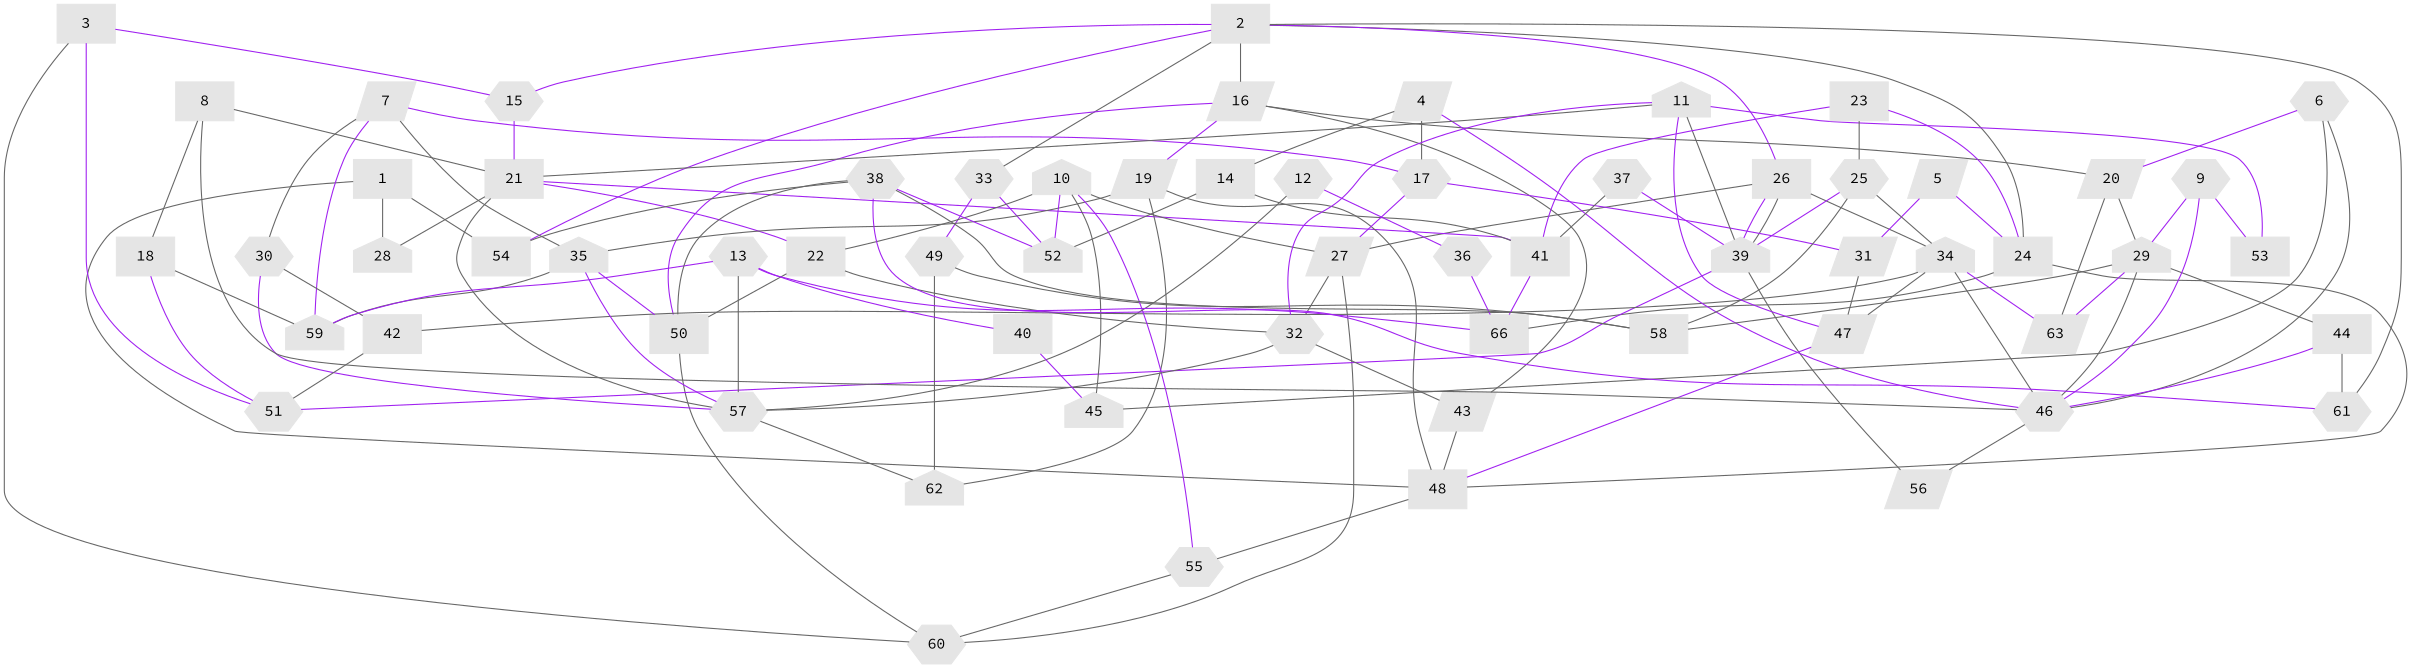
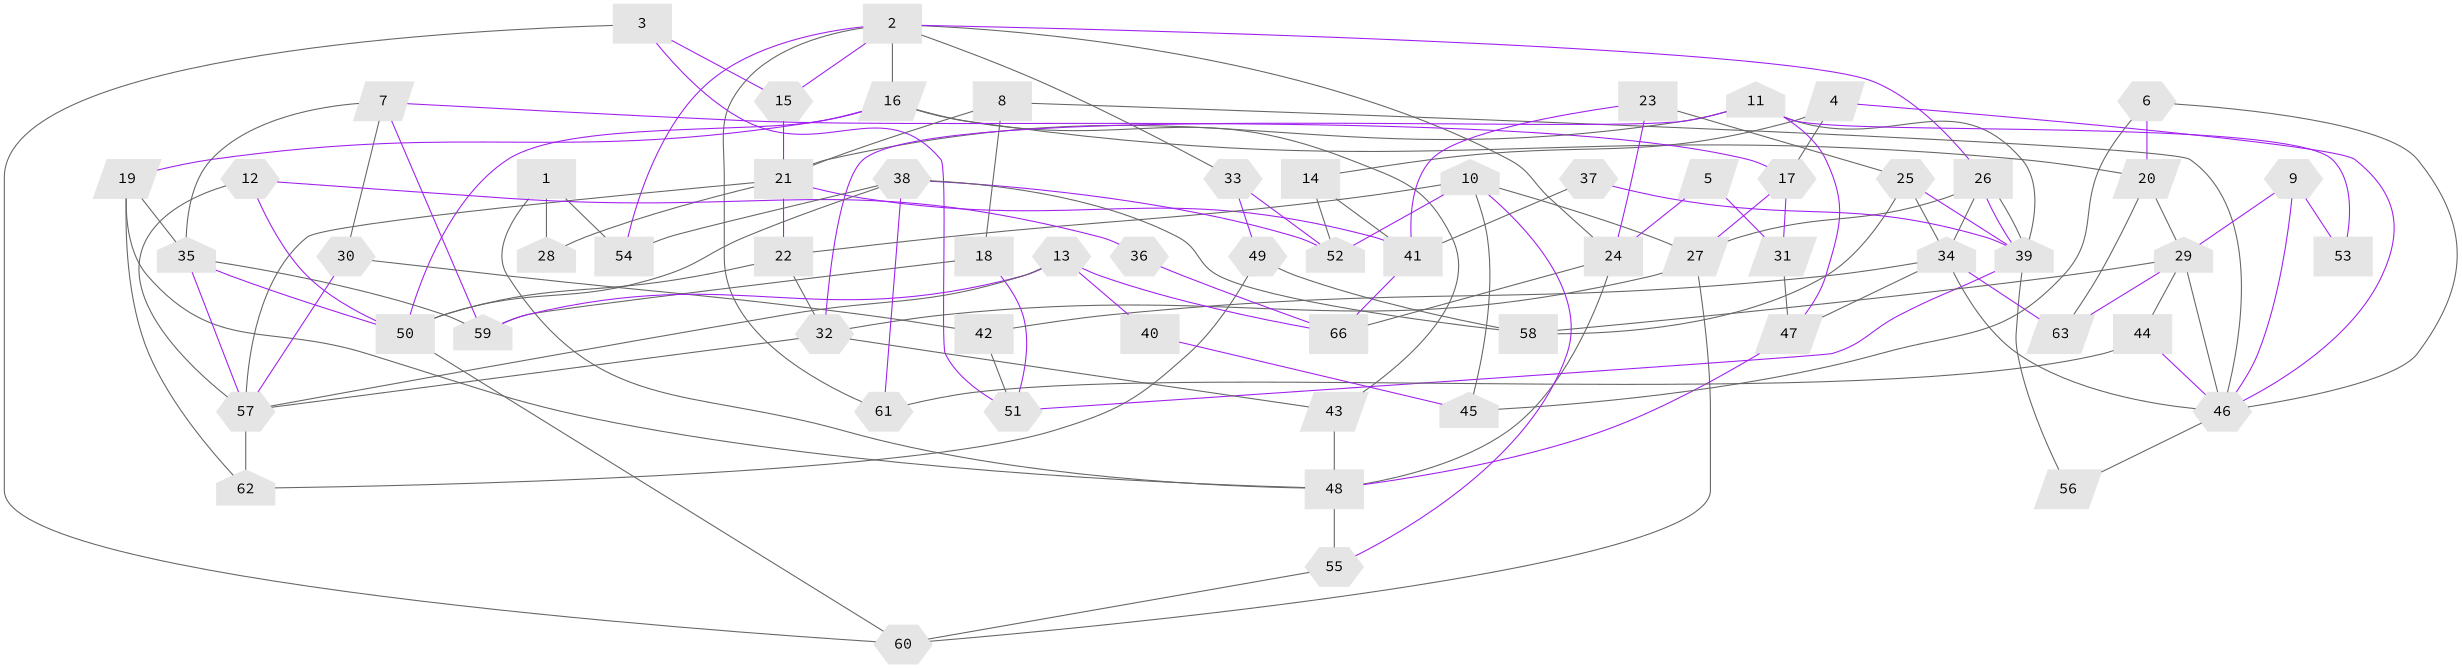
edge "12" -- "50": added
